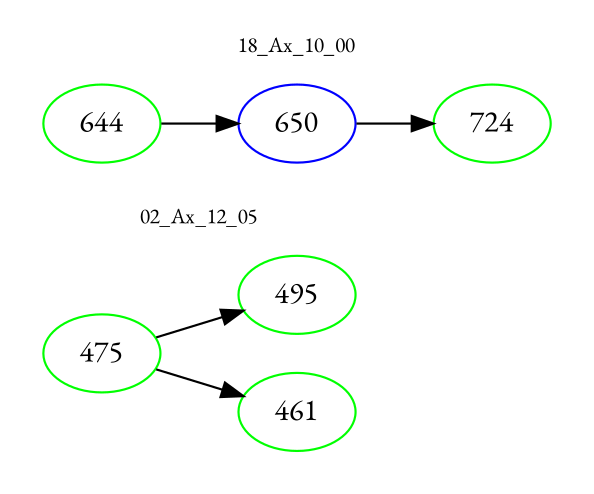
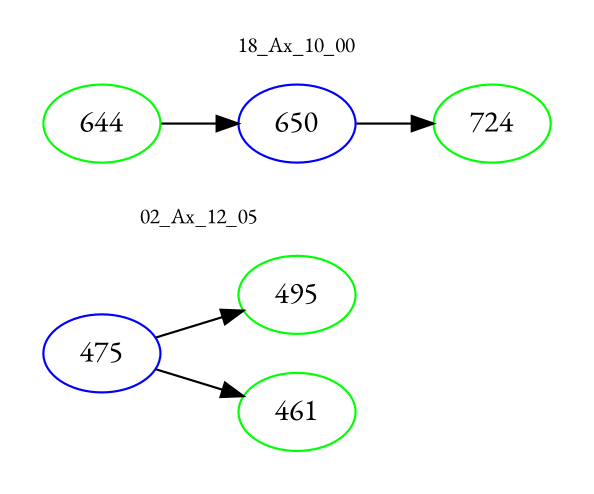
node "475": color green -> blue
